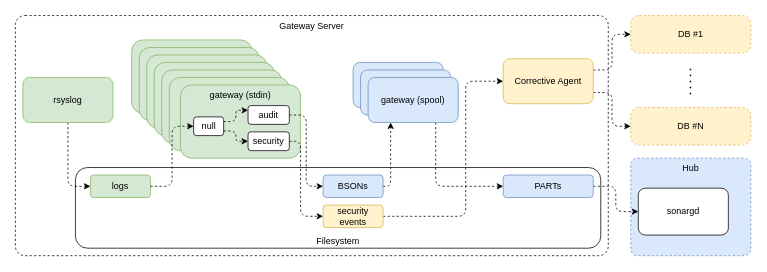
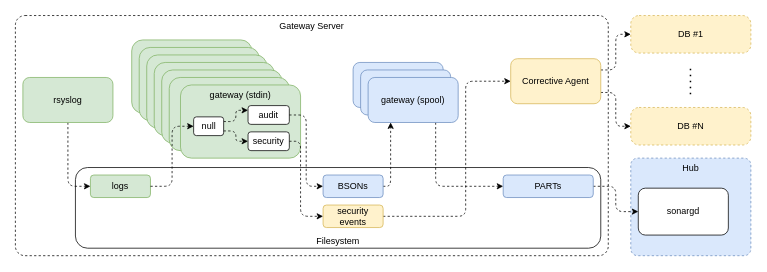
node "Corrective Agent": moved (548, 81) -> (555, 81)
